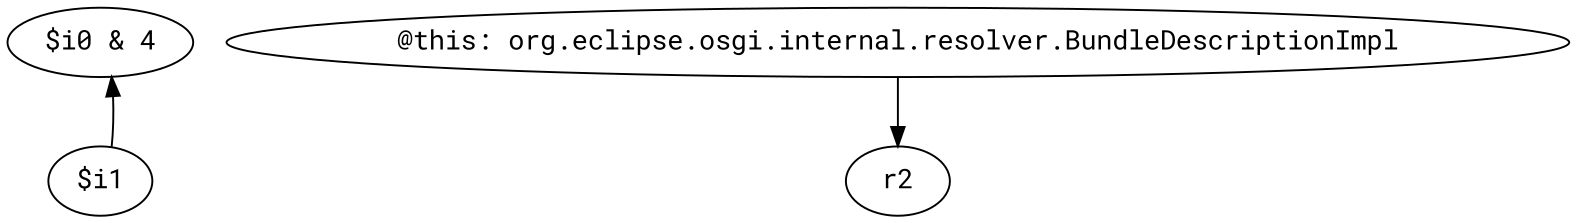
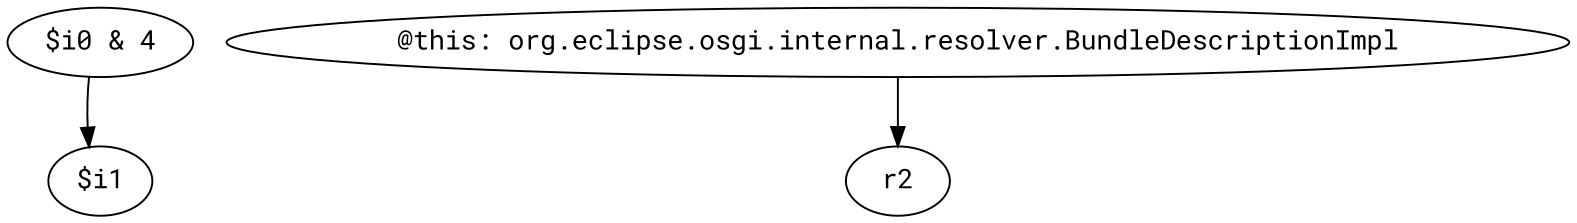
edge "$i1" -> "$i0 & 4": reversed
